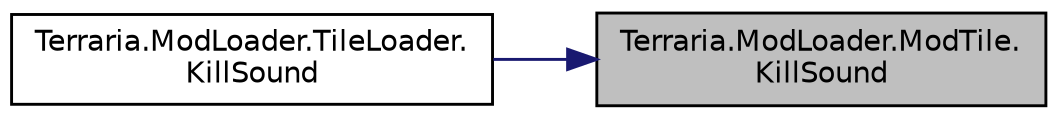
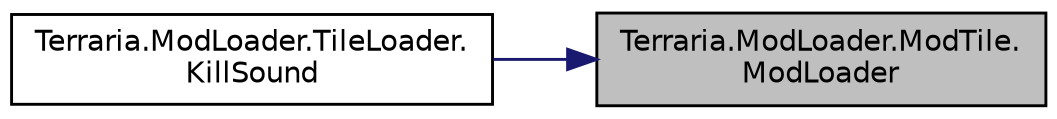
node "Terraria.ModLoader.ModTile. KillSound": label "Terraria.ModLoader.ModTile. KillSound" -> "Terraria.ModLoader.ModTile. ModLoader"
